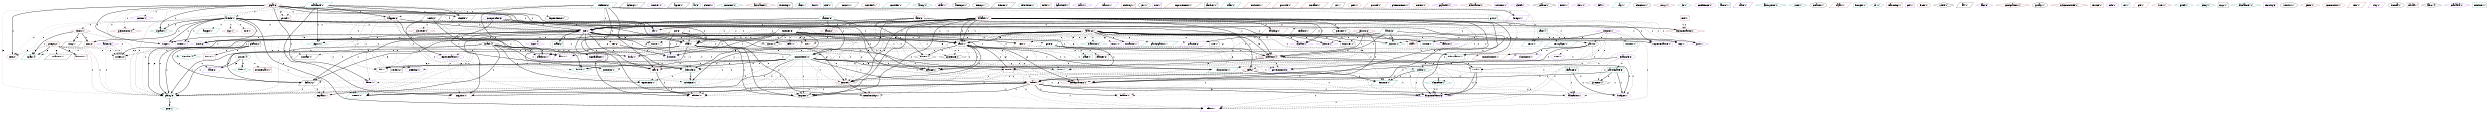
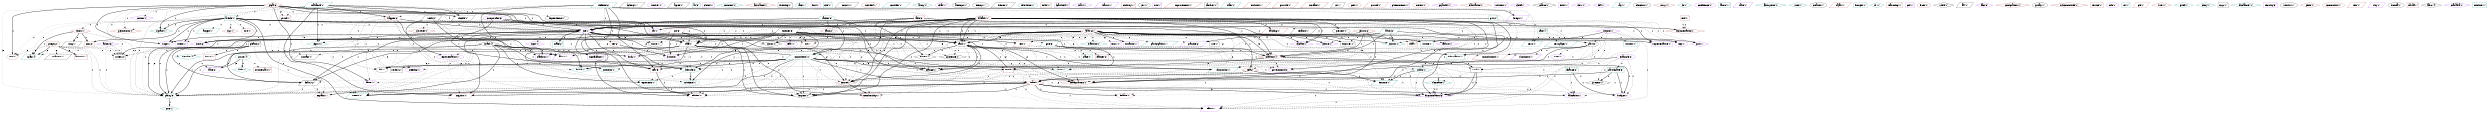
node "see(2)": label "see(2)" -> "see(0)"
